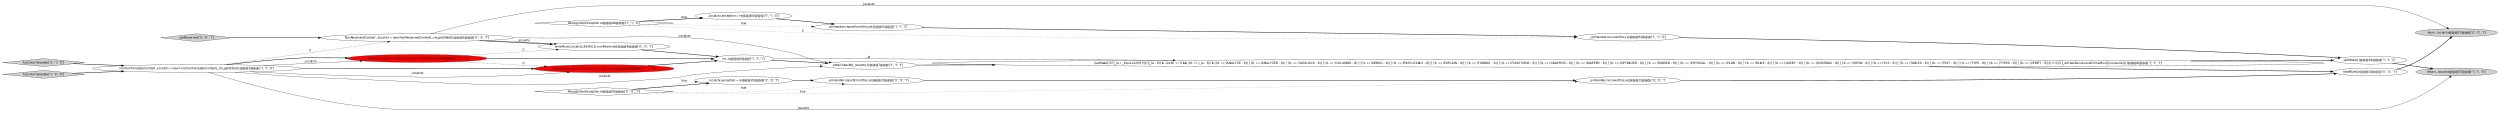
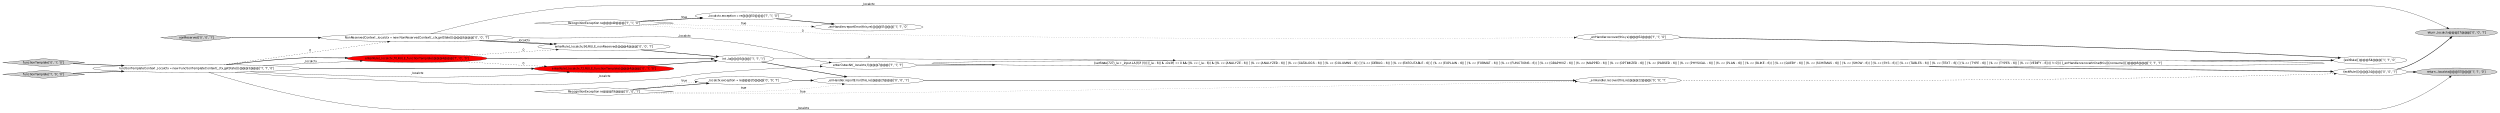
edge "_errHandler.reportError(this,re)@@@51@@@['1', '1', '0']" -> "_errHandler.recover(this,re)@@@52@@@['1', '1', '0']": removed
edge "int _la@@@5@@@['1', '1', '1']" -> "enterOuterAlt(_localctx,1)@@@7@@@['1', '1', '1']": now "int _la@@@5@@@['1', '1', '1']" -> "_errHandler.reportError(this,re)@@@21@@@['0', '0', '1']"
edge "{exitRule()}@@@54@@@['1', '1', '0']" -> "return _localctx@@@57@@@['1', '1', '0']": now "{exitRule()}@@@24@@@['0', '0', '1']" -> "return _localctx@@@57@@@['1', '1', '0']"
edge "_errHandler.recover(this,re)@@@22@@@['0', '0', '1']" -> "{exitRule()}@@@24@@@['0', '0', '1']": style bold -> dashed
